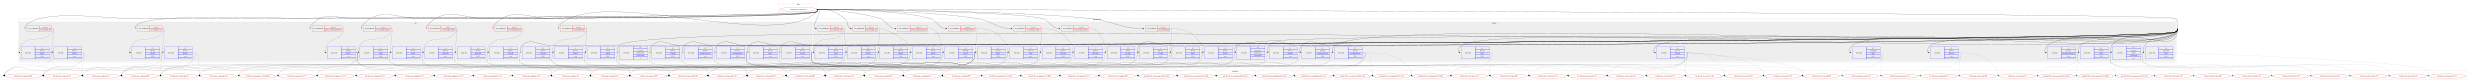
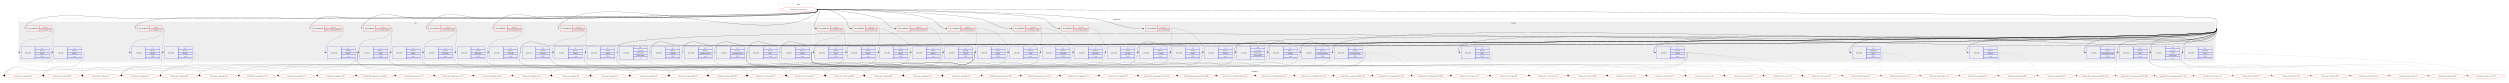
node "portage://dev-python/empy-3.3-r1": added
